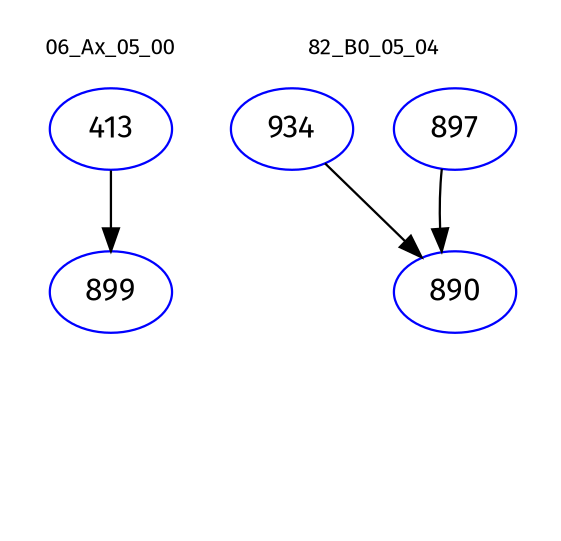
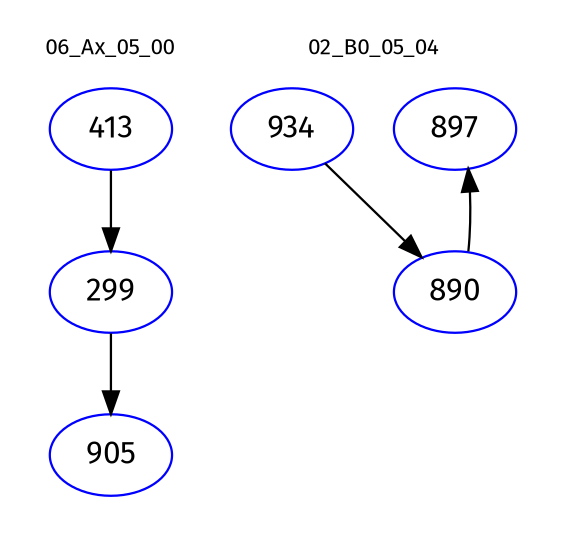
cluster "82_B0_05_04": label "82_B0_05_04" -> "02_B0_05_04"
edge "897" -> "890": reversed
node "899": label "899" -> "299"
node "905": added
